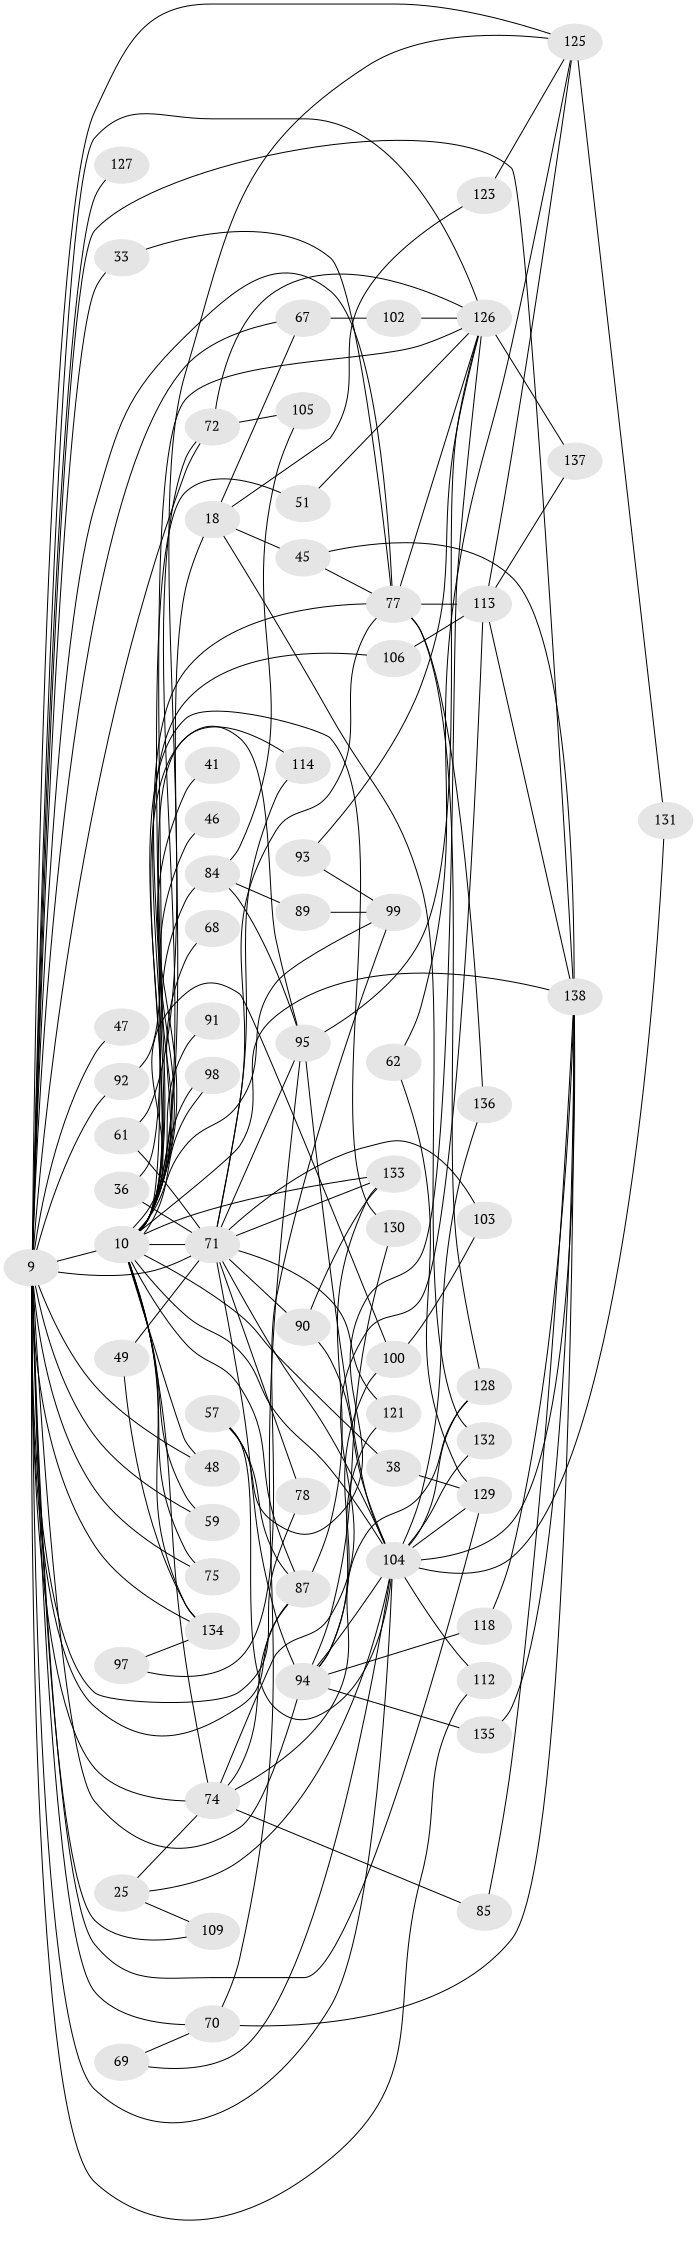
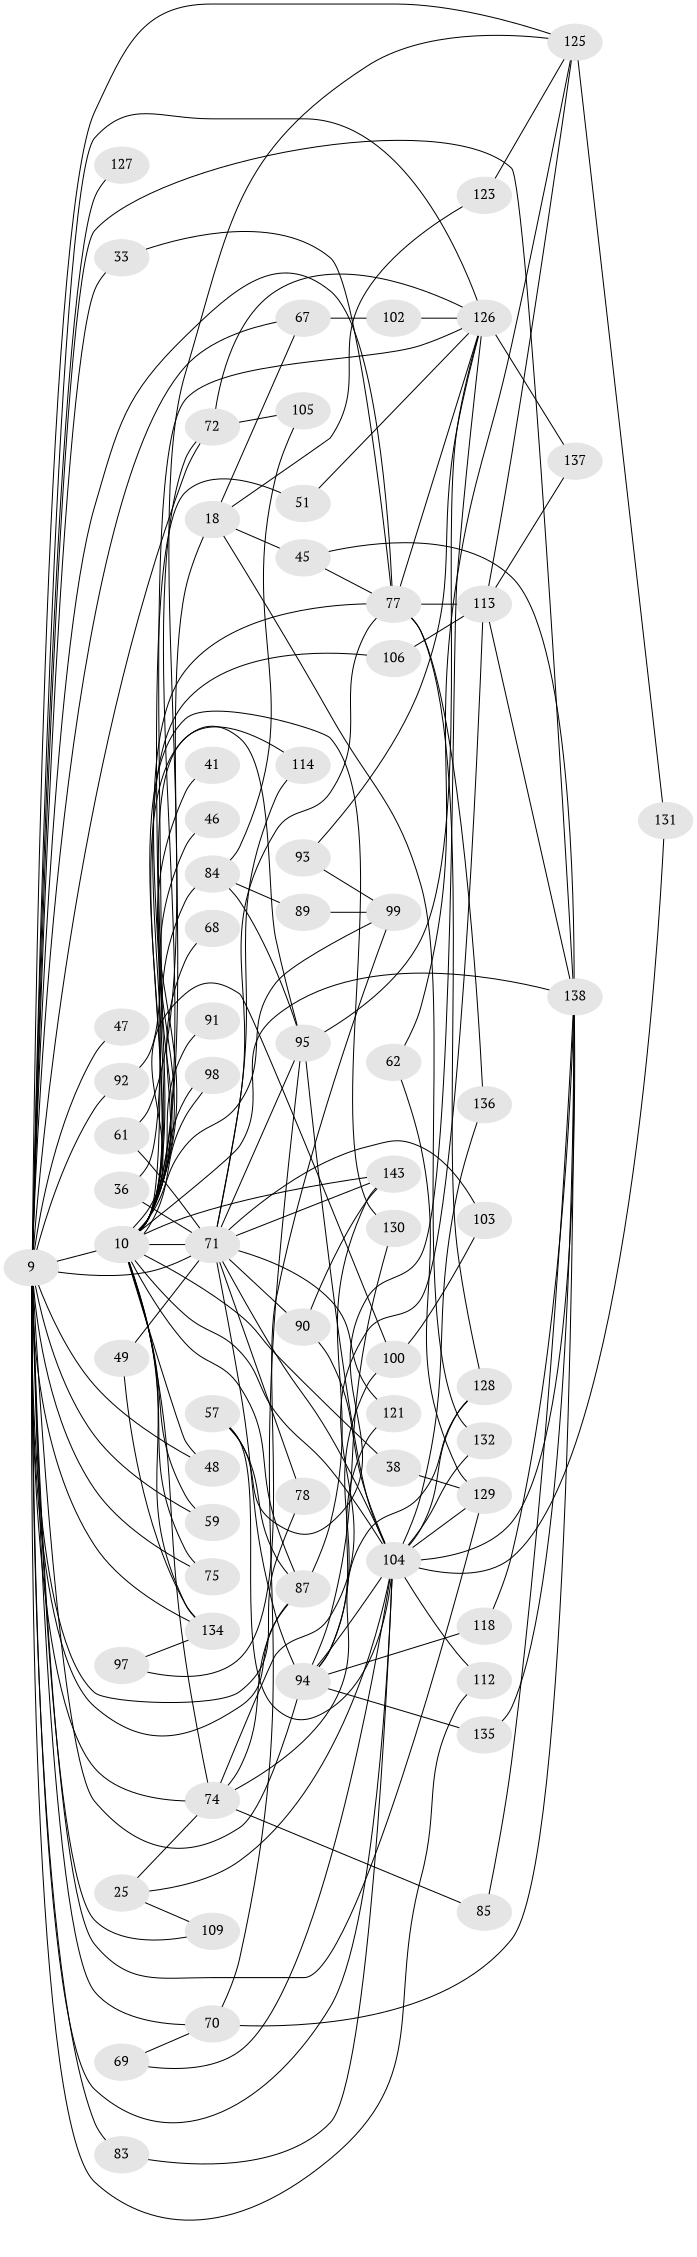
node "133": label "133" -> "143"
node "83": added
